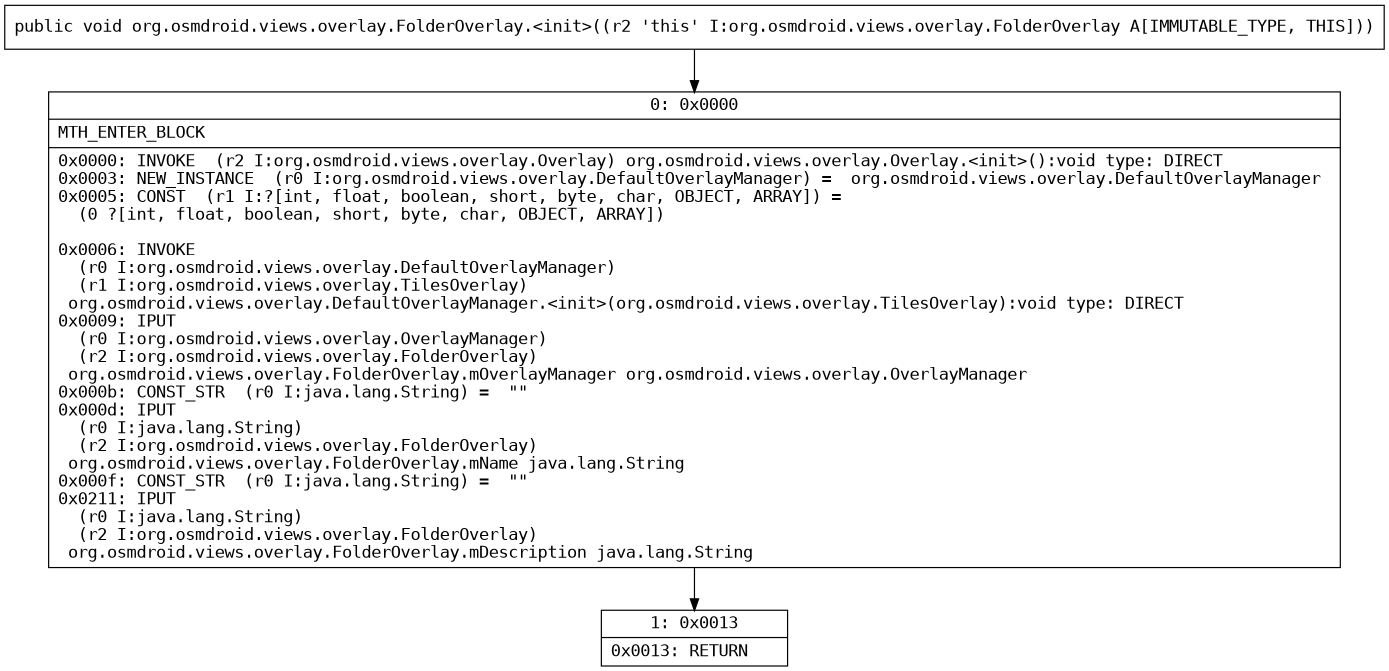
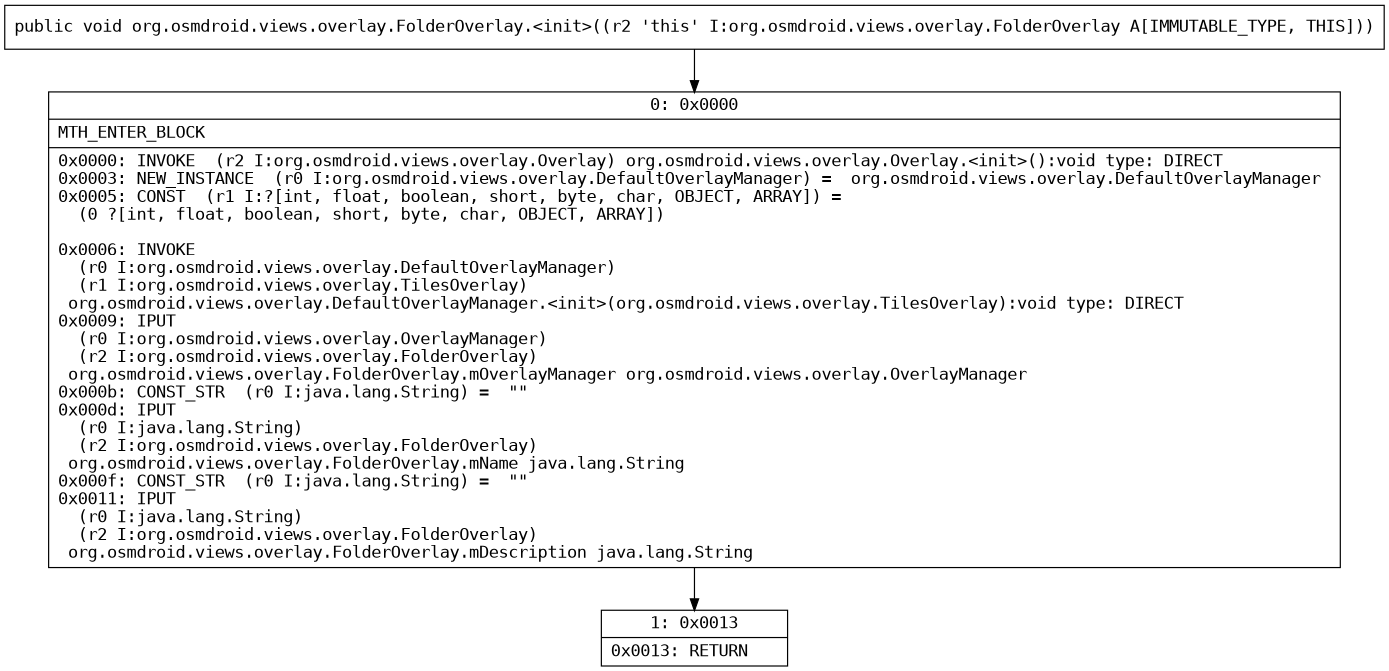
node "0: 0x0000": text "0x0211: IPUT" -> "0x0011: IPUT"
